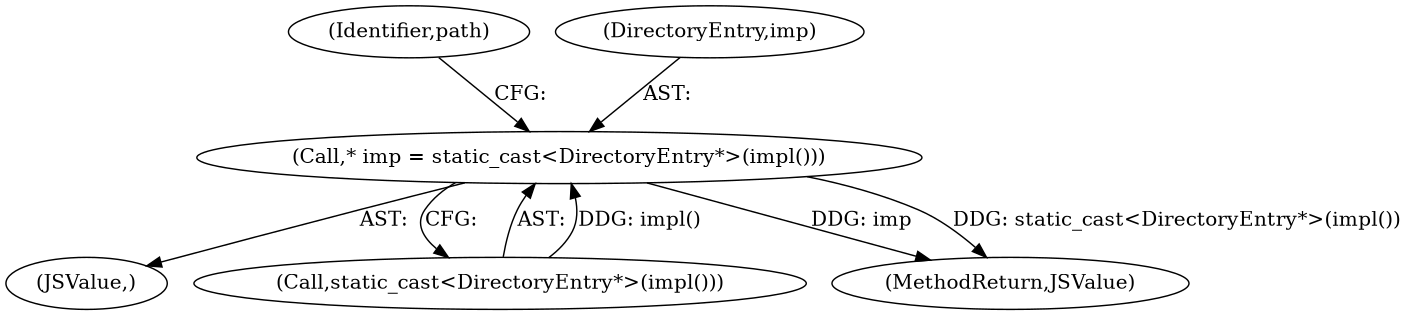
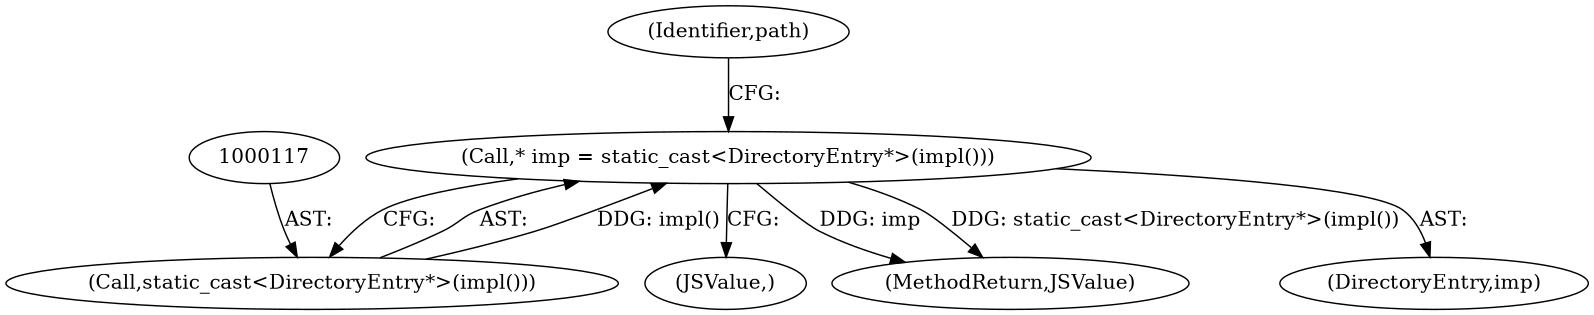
edge "(DirectoryEntry,imp)" -> "(Call,* imp = static_cast<DirectoryEntry*>(impl()))": reversed
node "1000117": added
edge "(Call,* imp = static_cast<DirectoryEntry*>(impl()))" -> "(JSValue,)": label "AST: " -> "CFG: "
